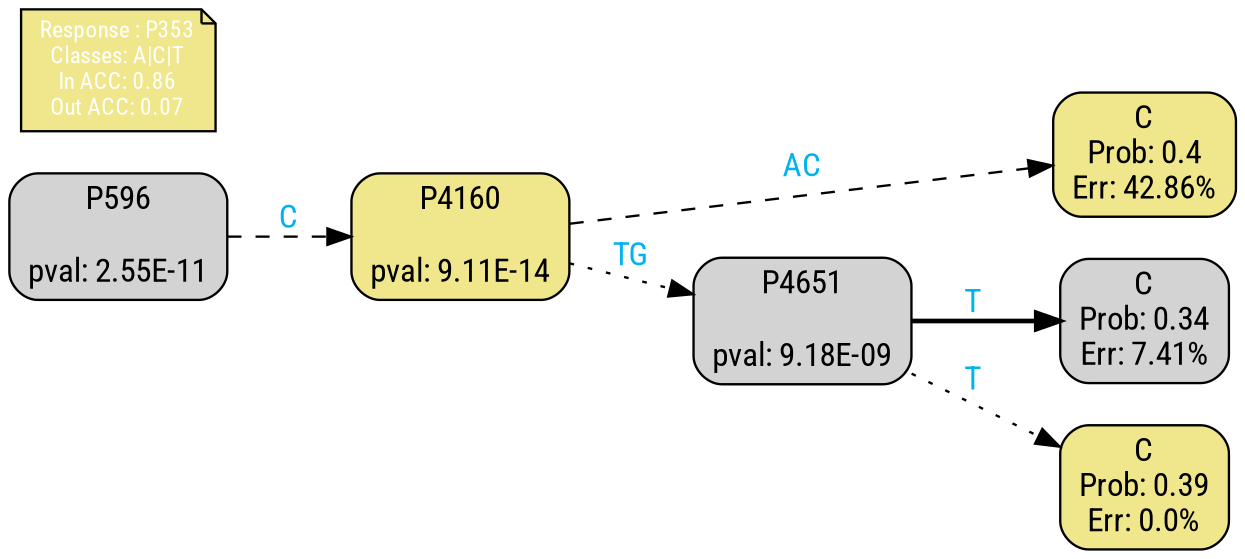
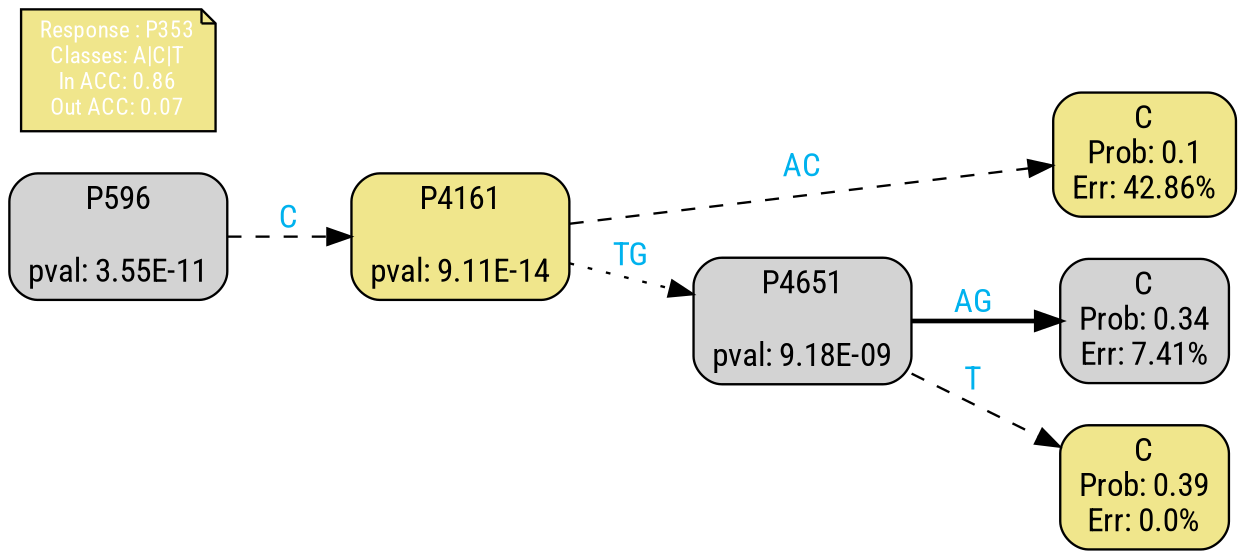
node "C Prob: 0.4 Err: 42.86%": label "C Prob: 0.4 Err: 42.86%" -> "C Prob: 0.1 Err: 42.86%"
node "P596 pval: 2.55E-11": label "P596 pval: 2.55E-11" -> "P596 pval: 3.55E-11"
node "P4160 pval: 9.11E-14": label "P4160 pval: 9.11E-14" -> "P4161 pval: 9.11E-14"
edge "P4651 pval: 9.18E-09" -> "C Prob: 0.34 Err: 7.41%": label "T" -> "AG"
edge "P4651 pval: 9.18E-09" -> "C Prob: 0.39 Err: 0.0%": style dotted -> dashed
